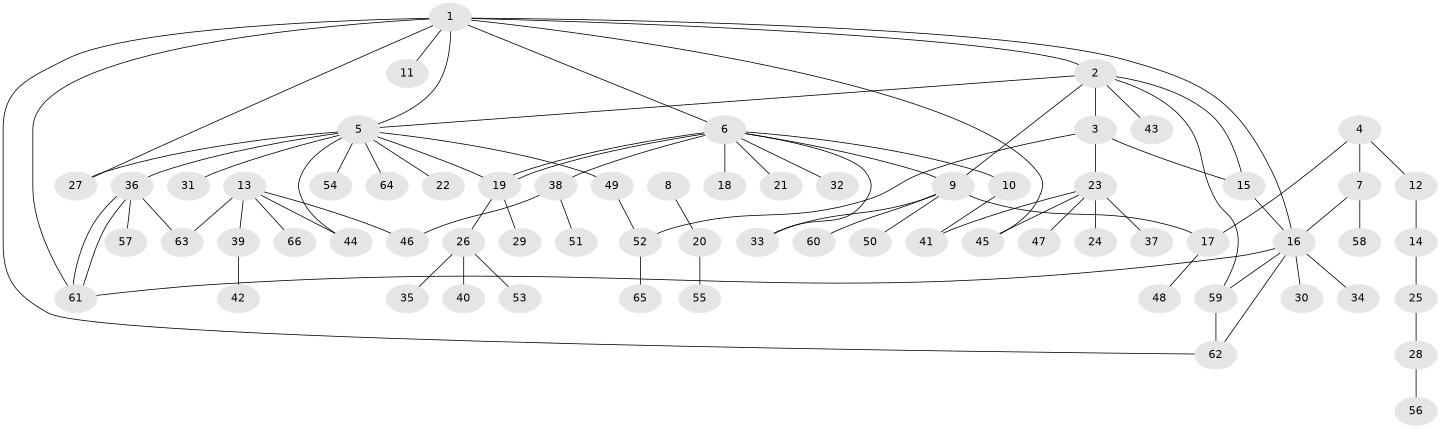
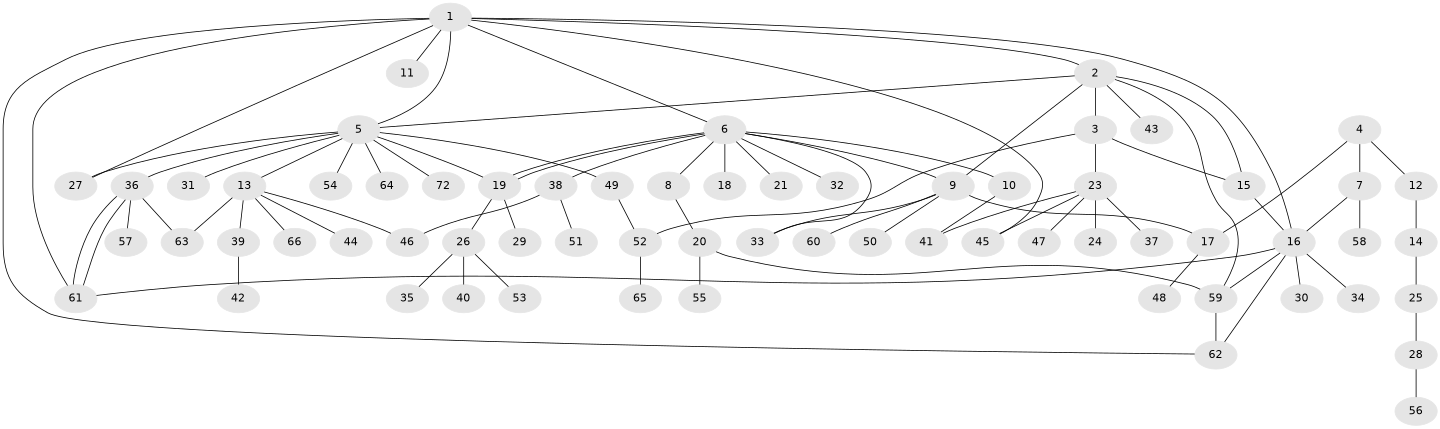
edge "6" -- "8": added
edge "5" -- "44": now "5" -- "13"
node "22": label "22" -> "72"
edge "20" -- "59": added
